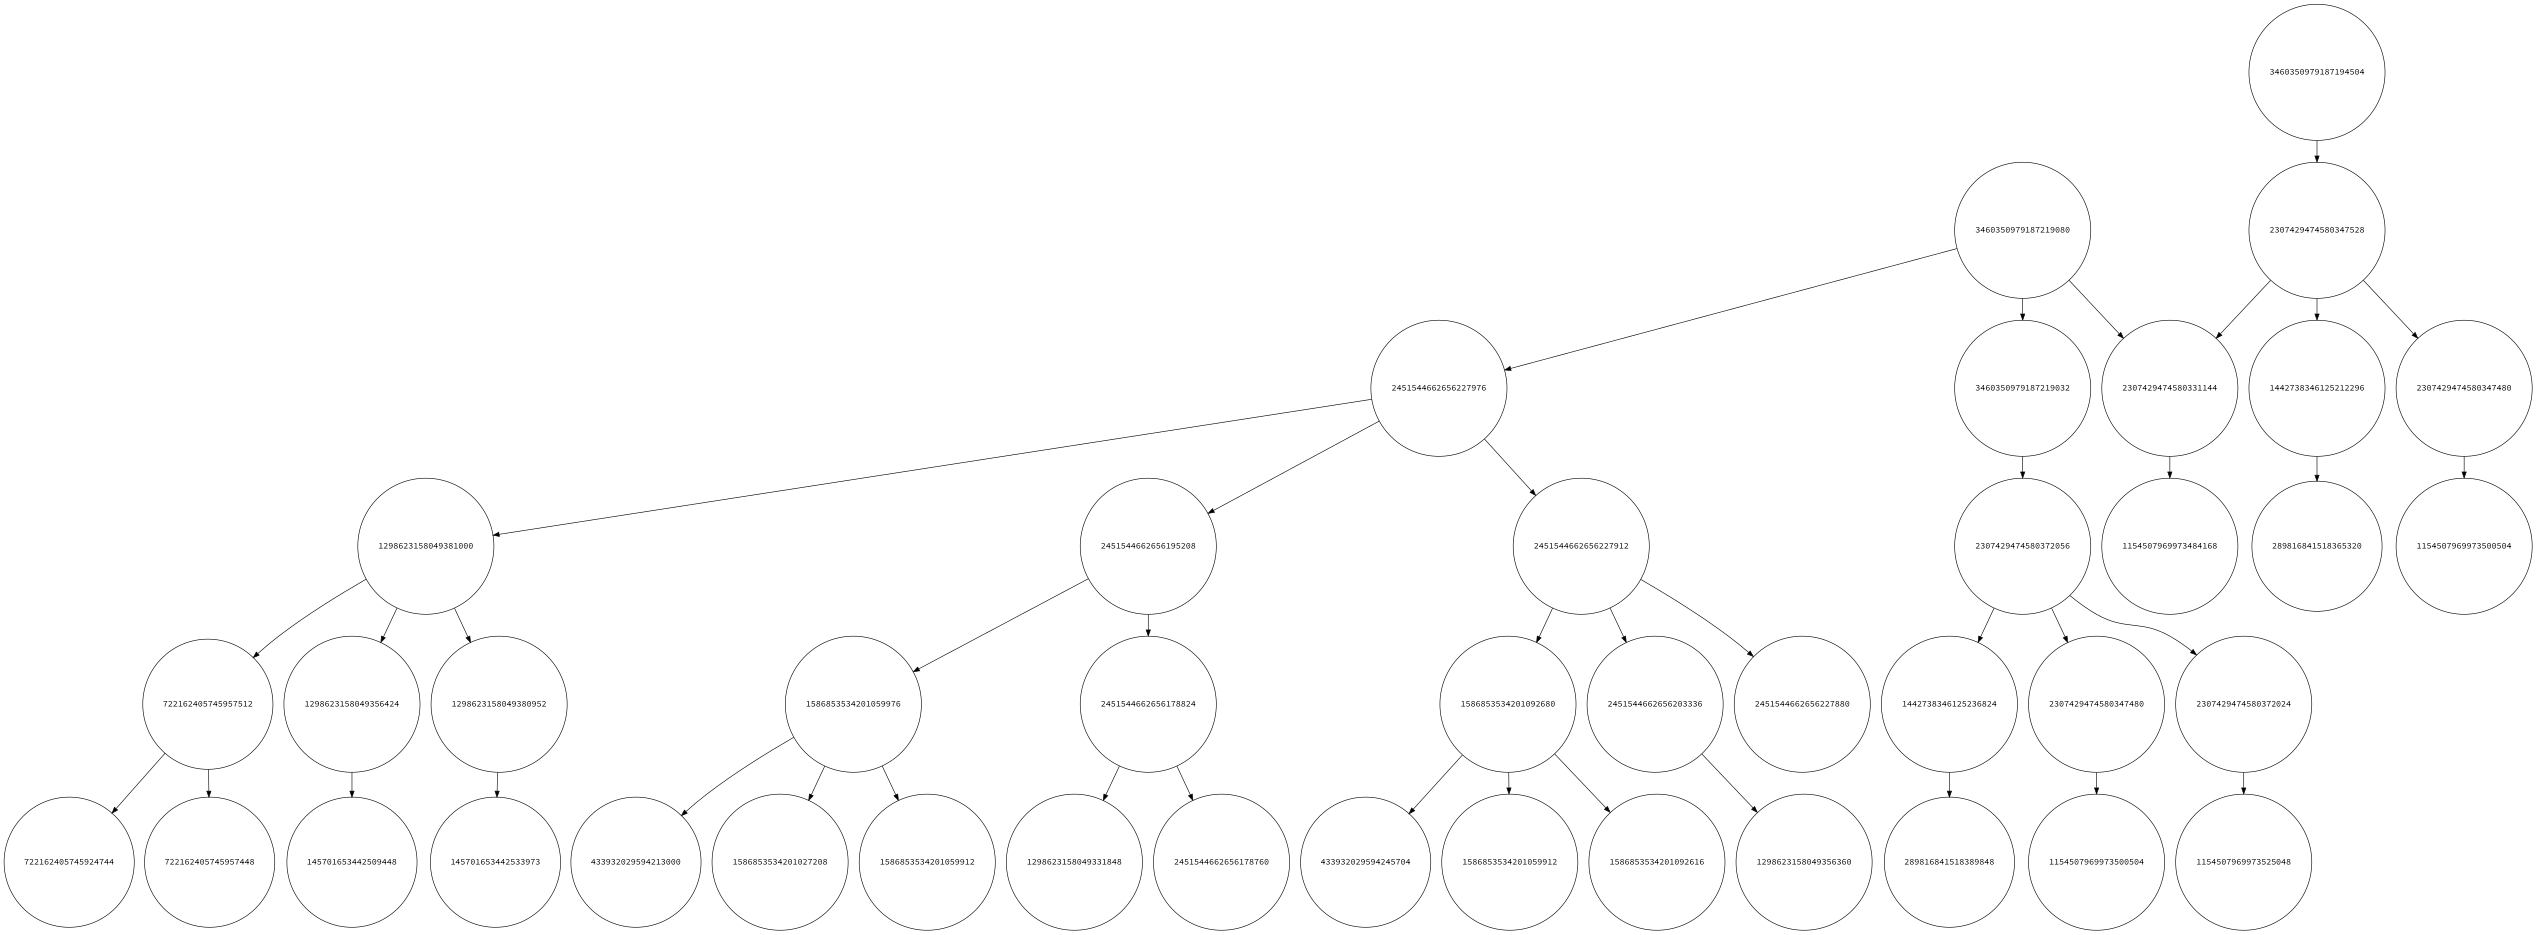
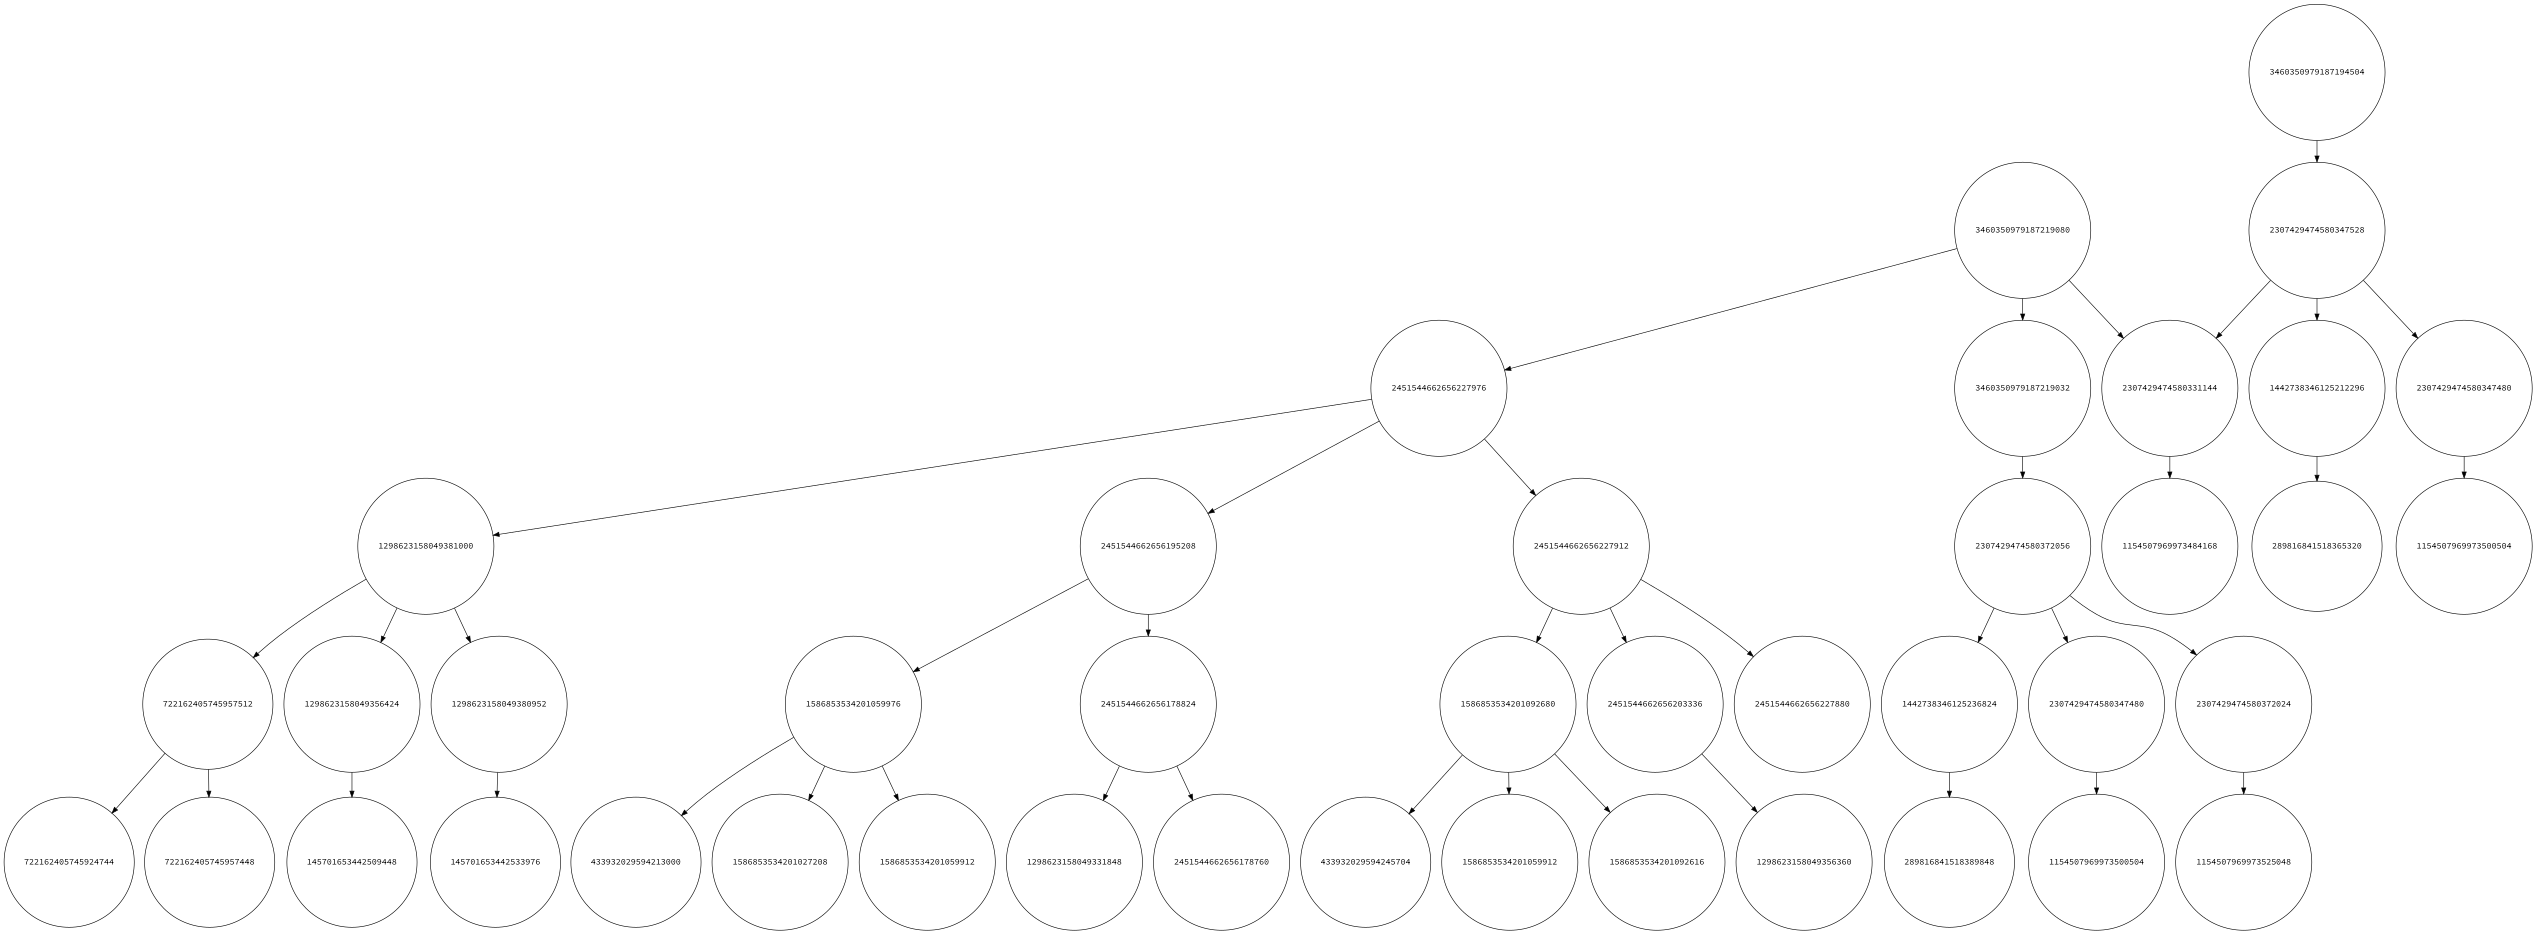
node "145701653442533973": label "145701653442533973" -> "145701653442533976"
